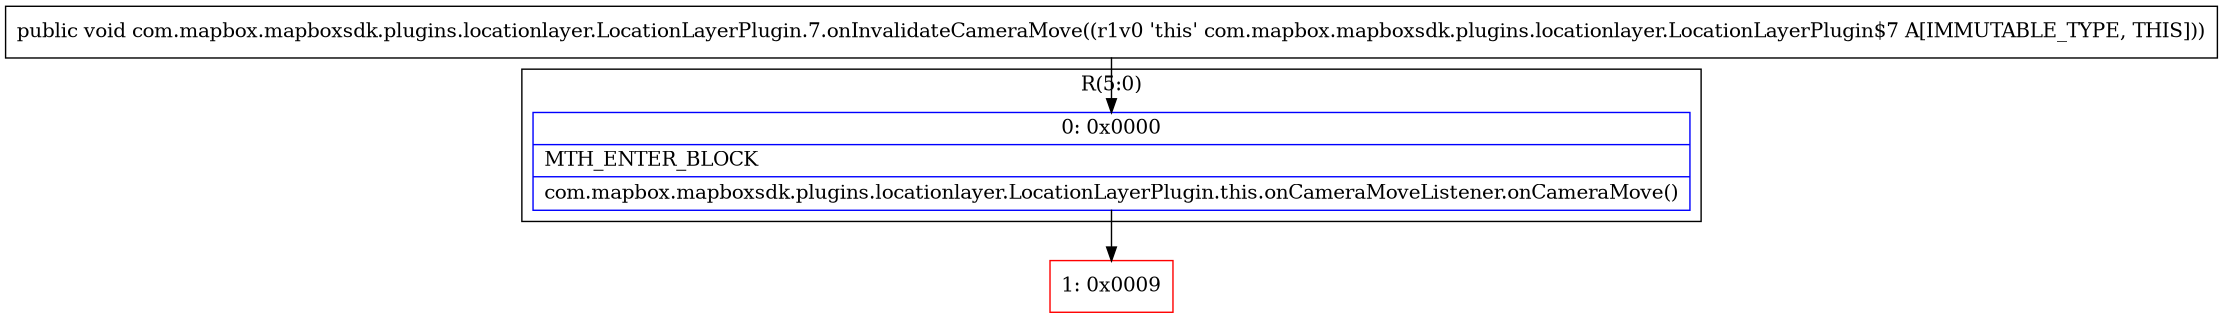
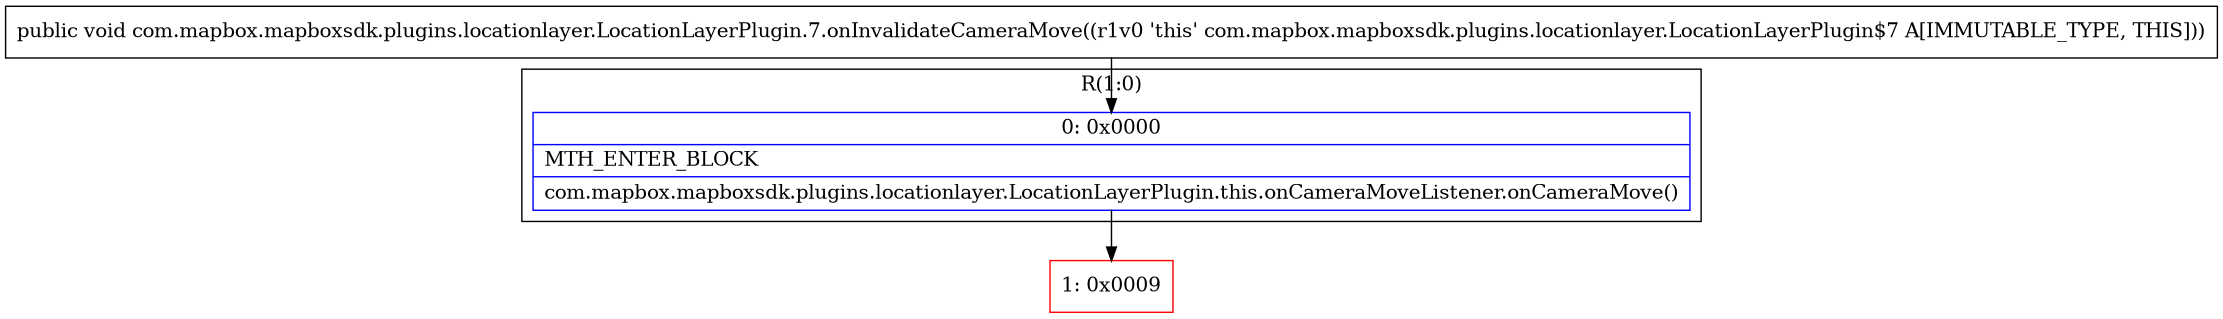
cluster "R(5:0)": label "R(5:0)" -> "R(1:0)"
